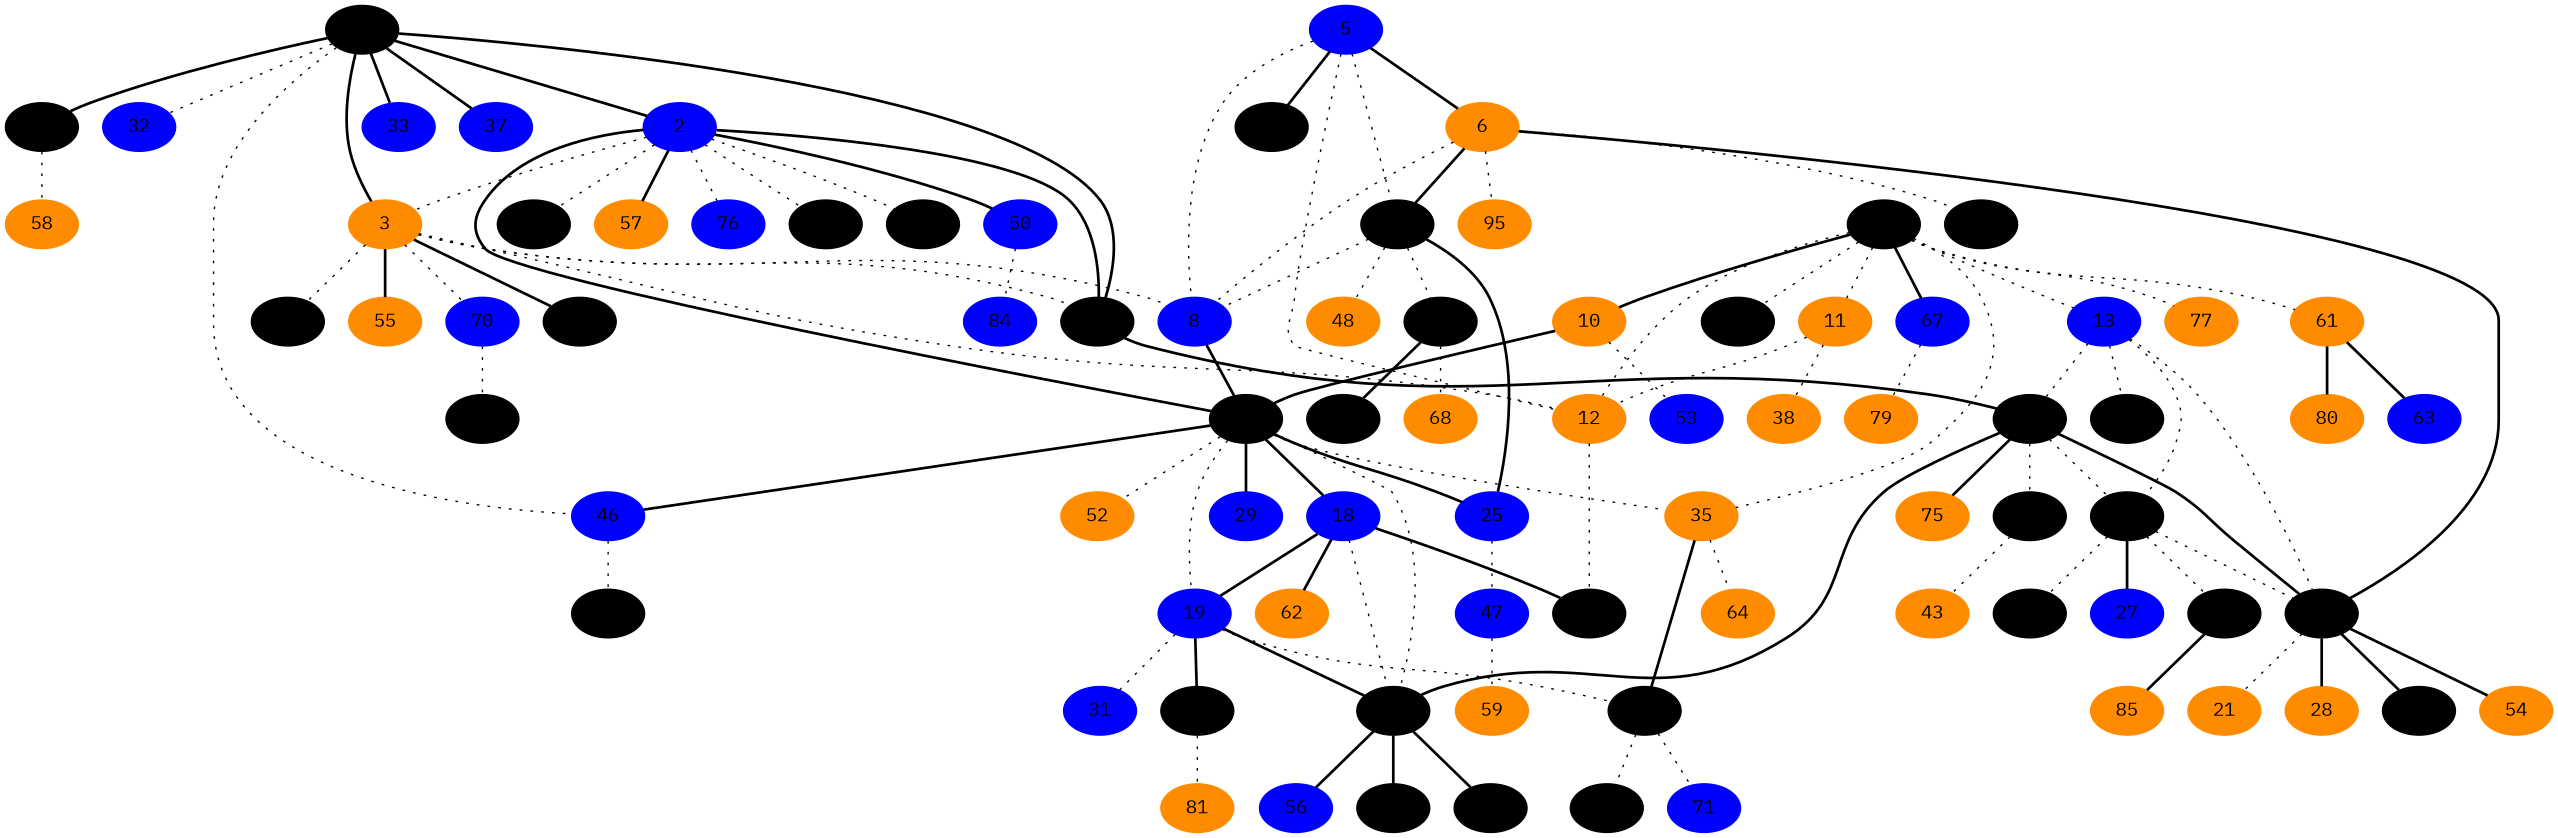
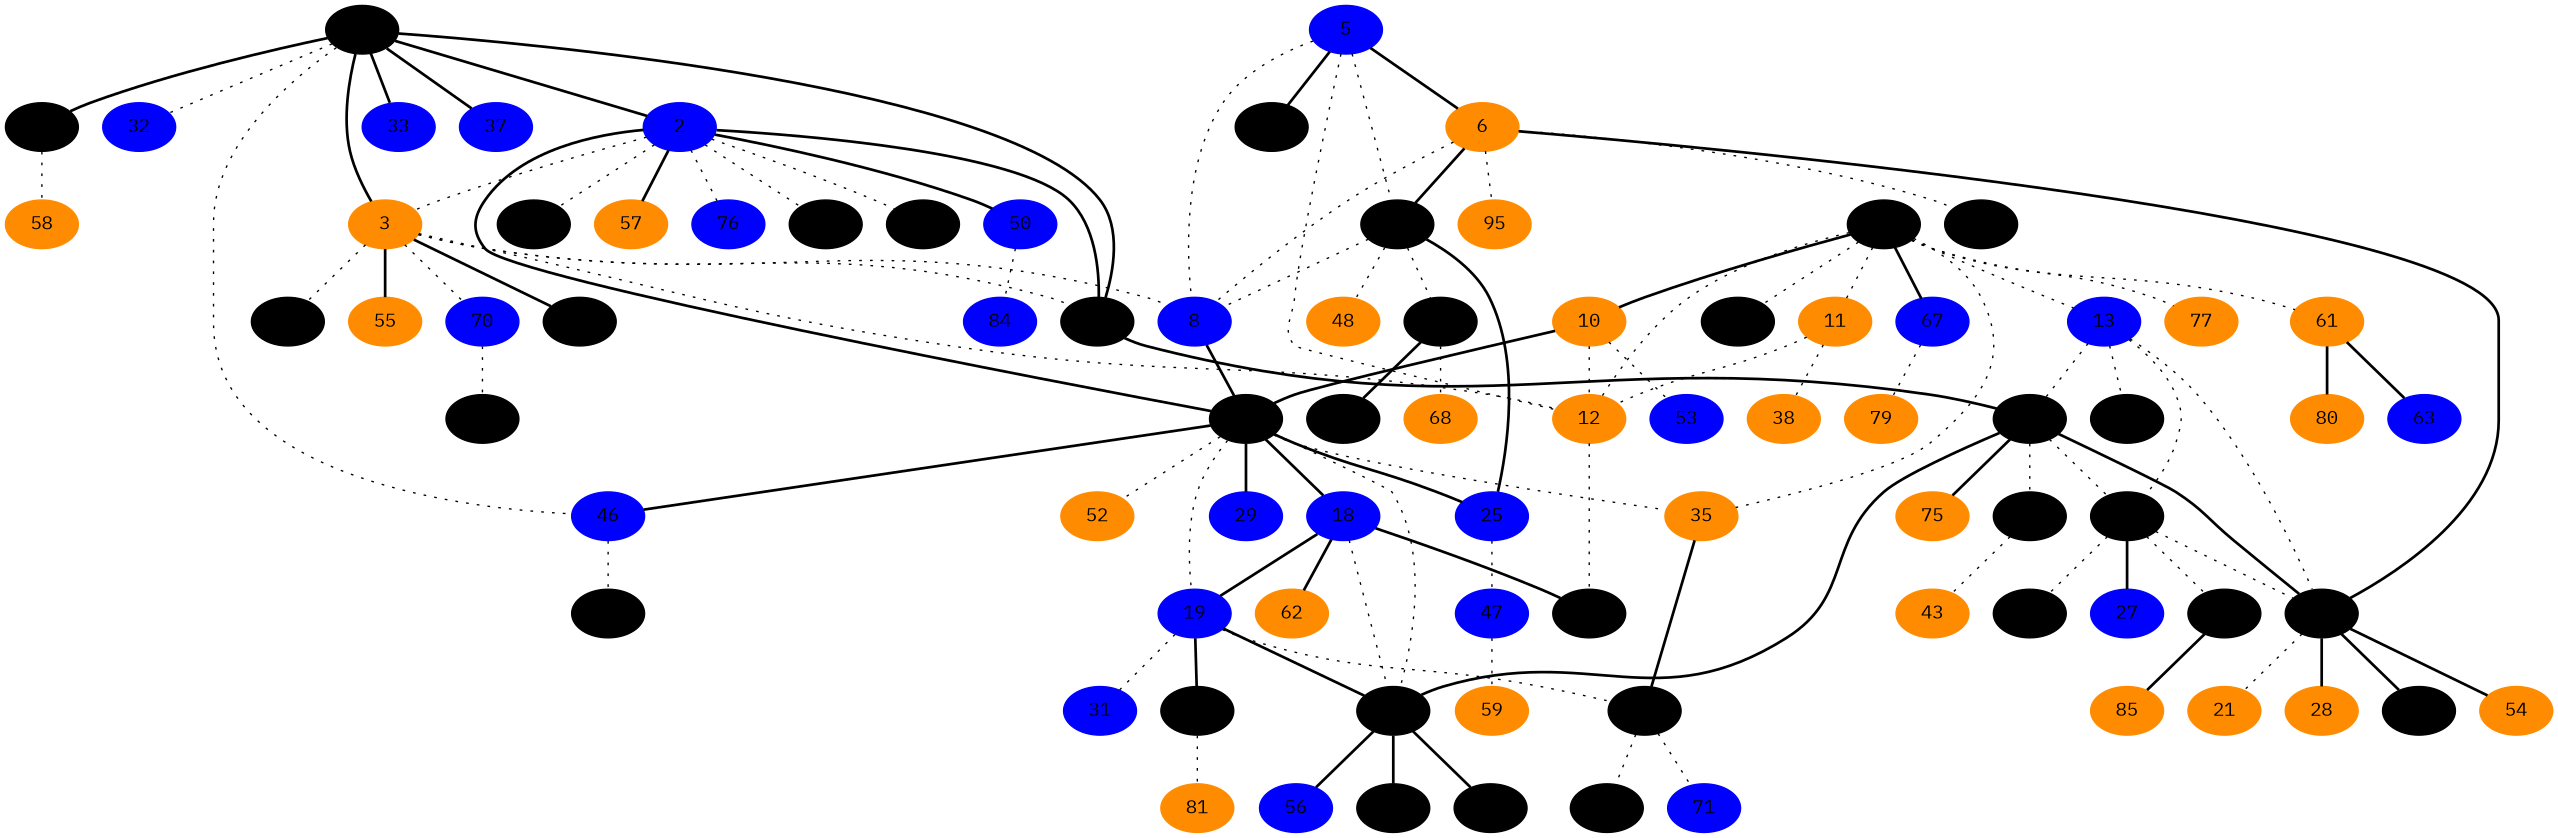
edge "10" -- "12": added
node "64": removed
